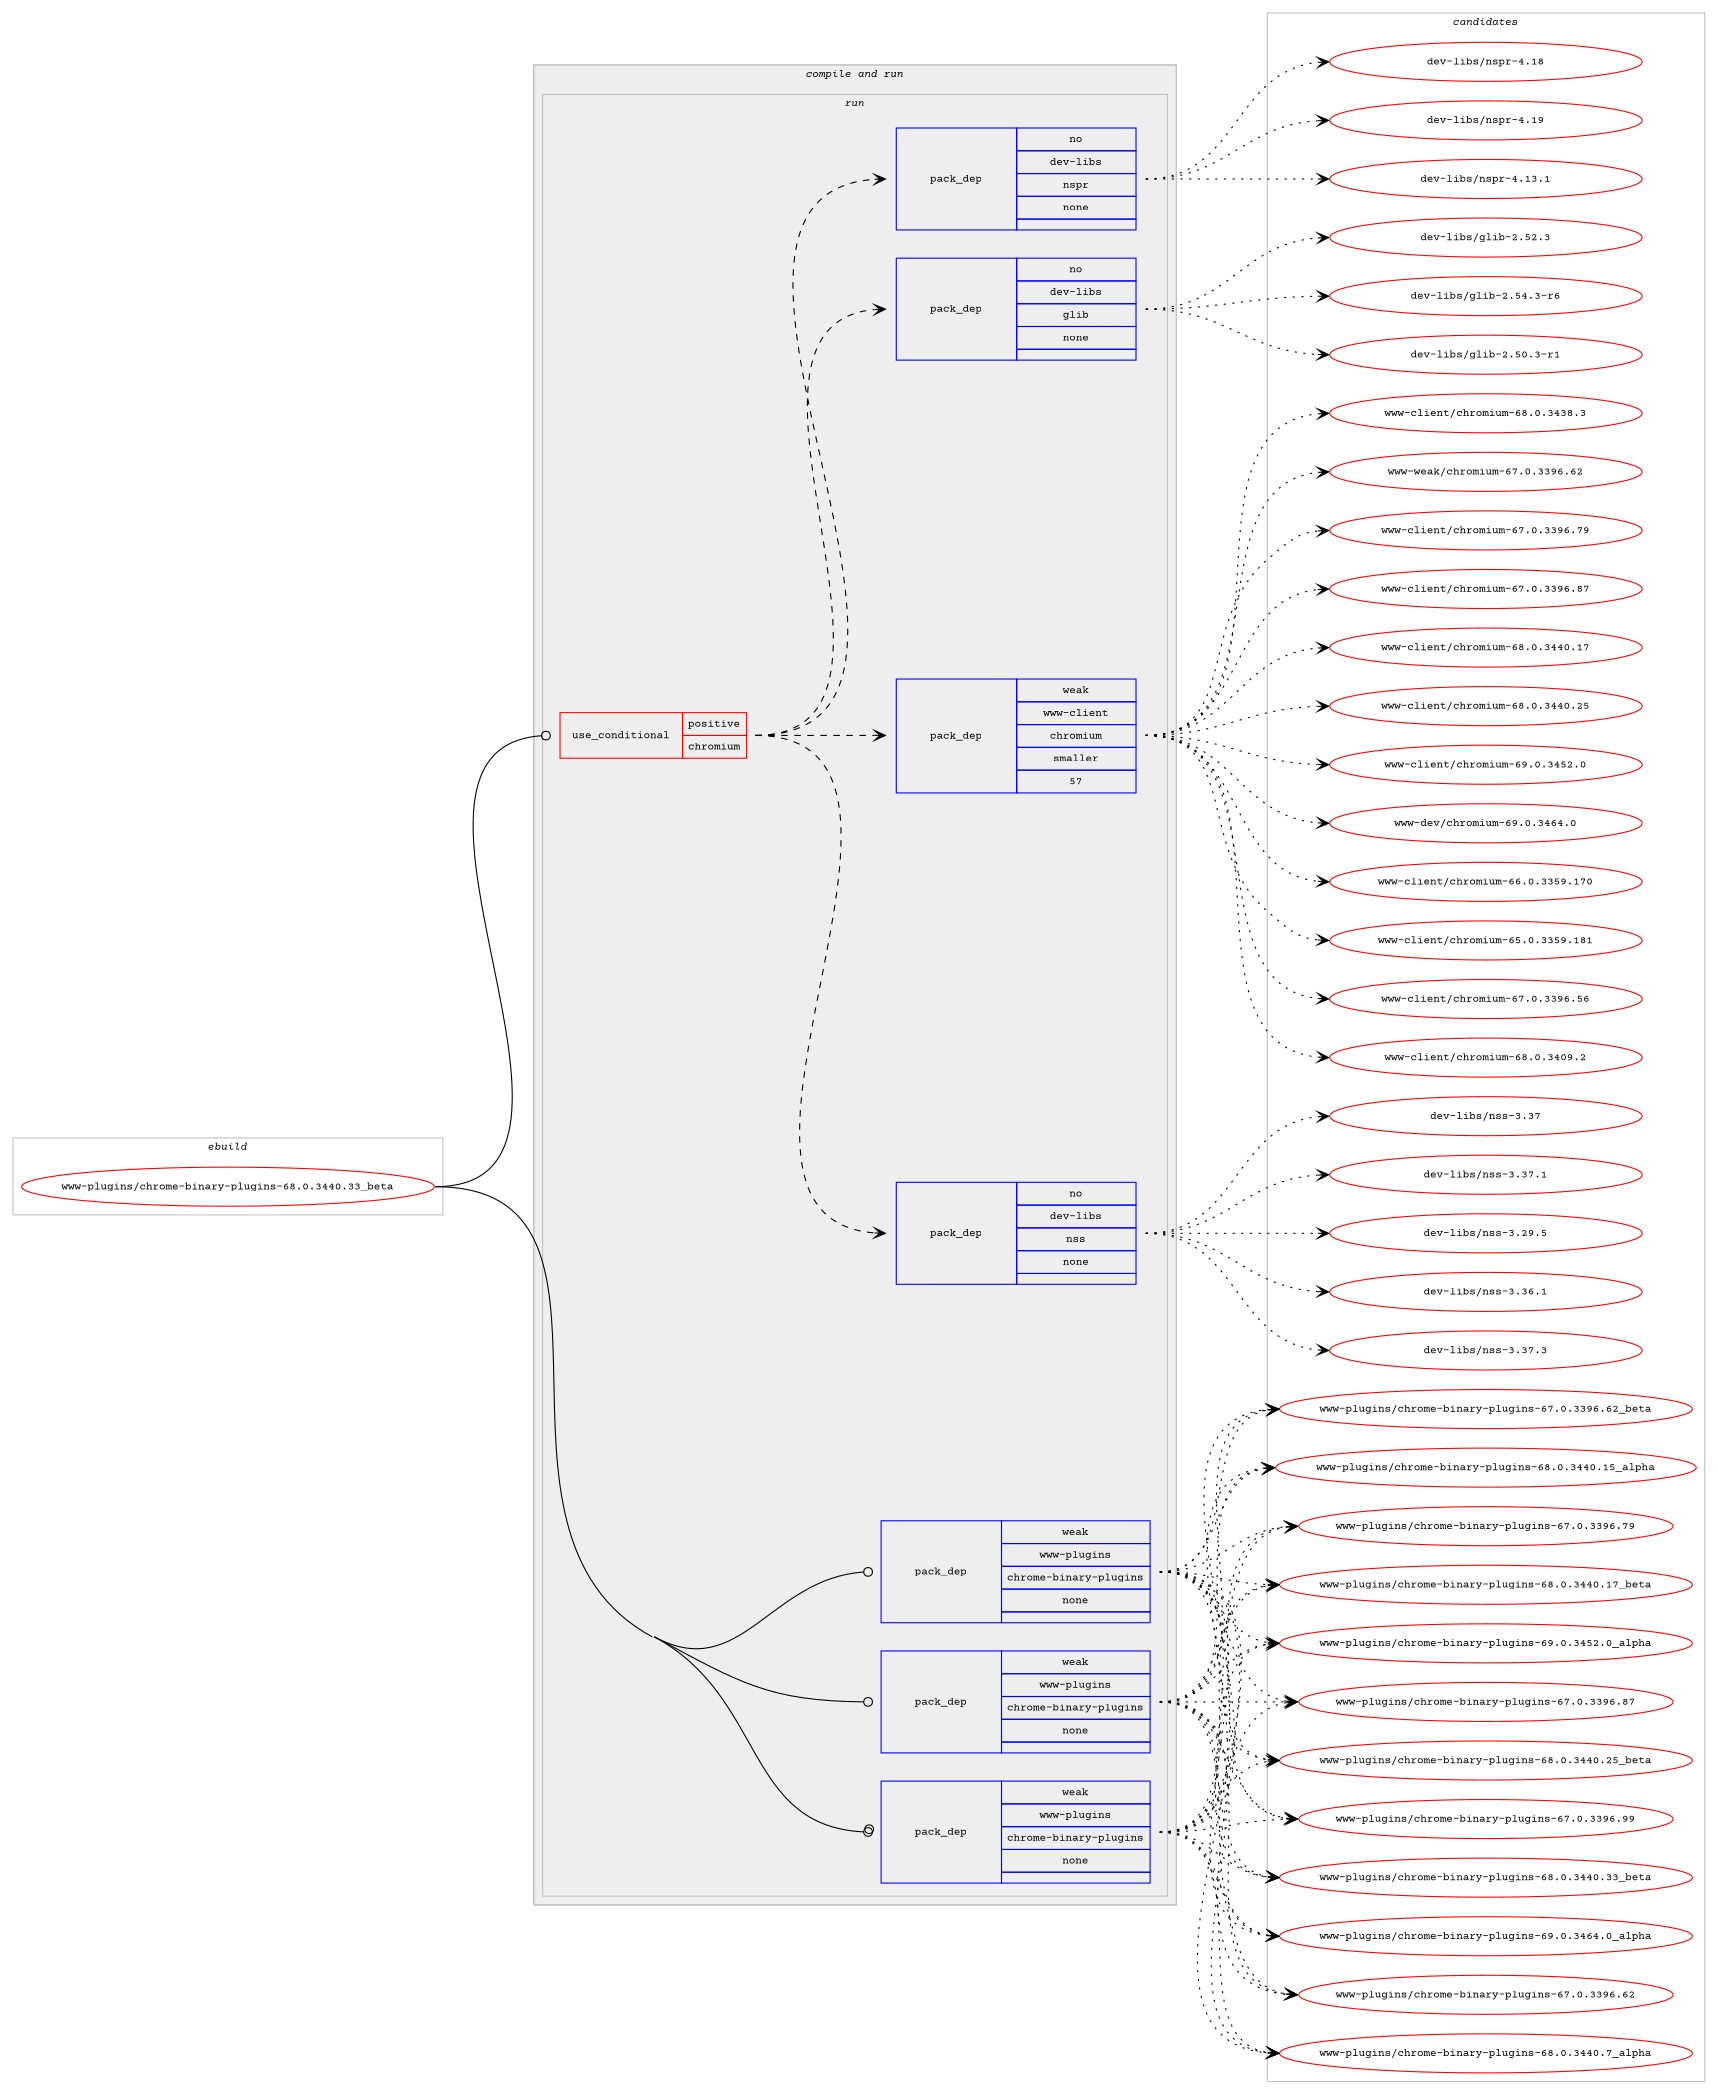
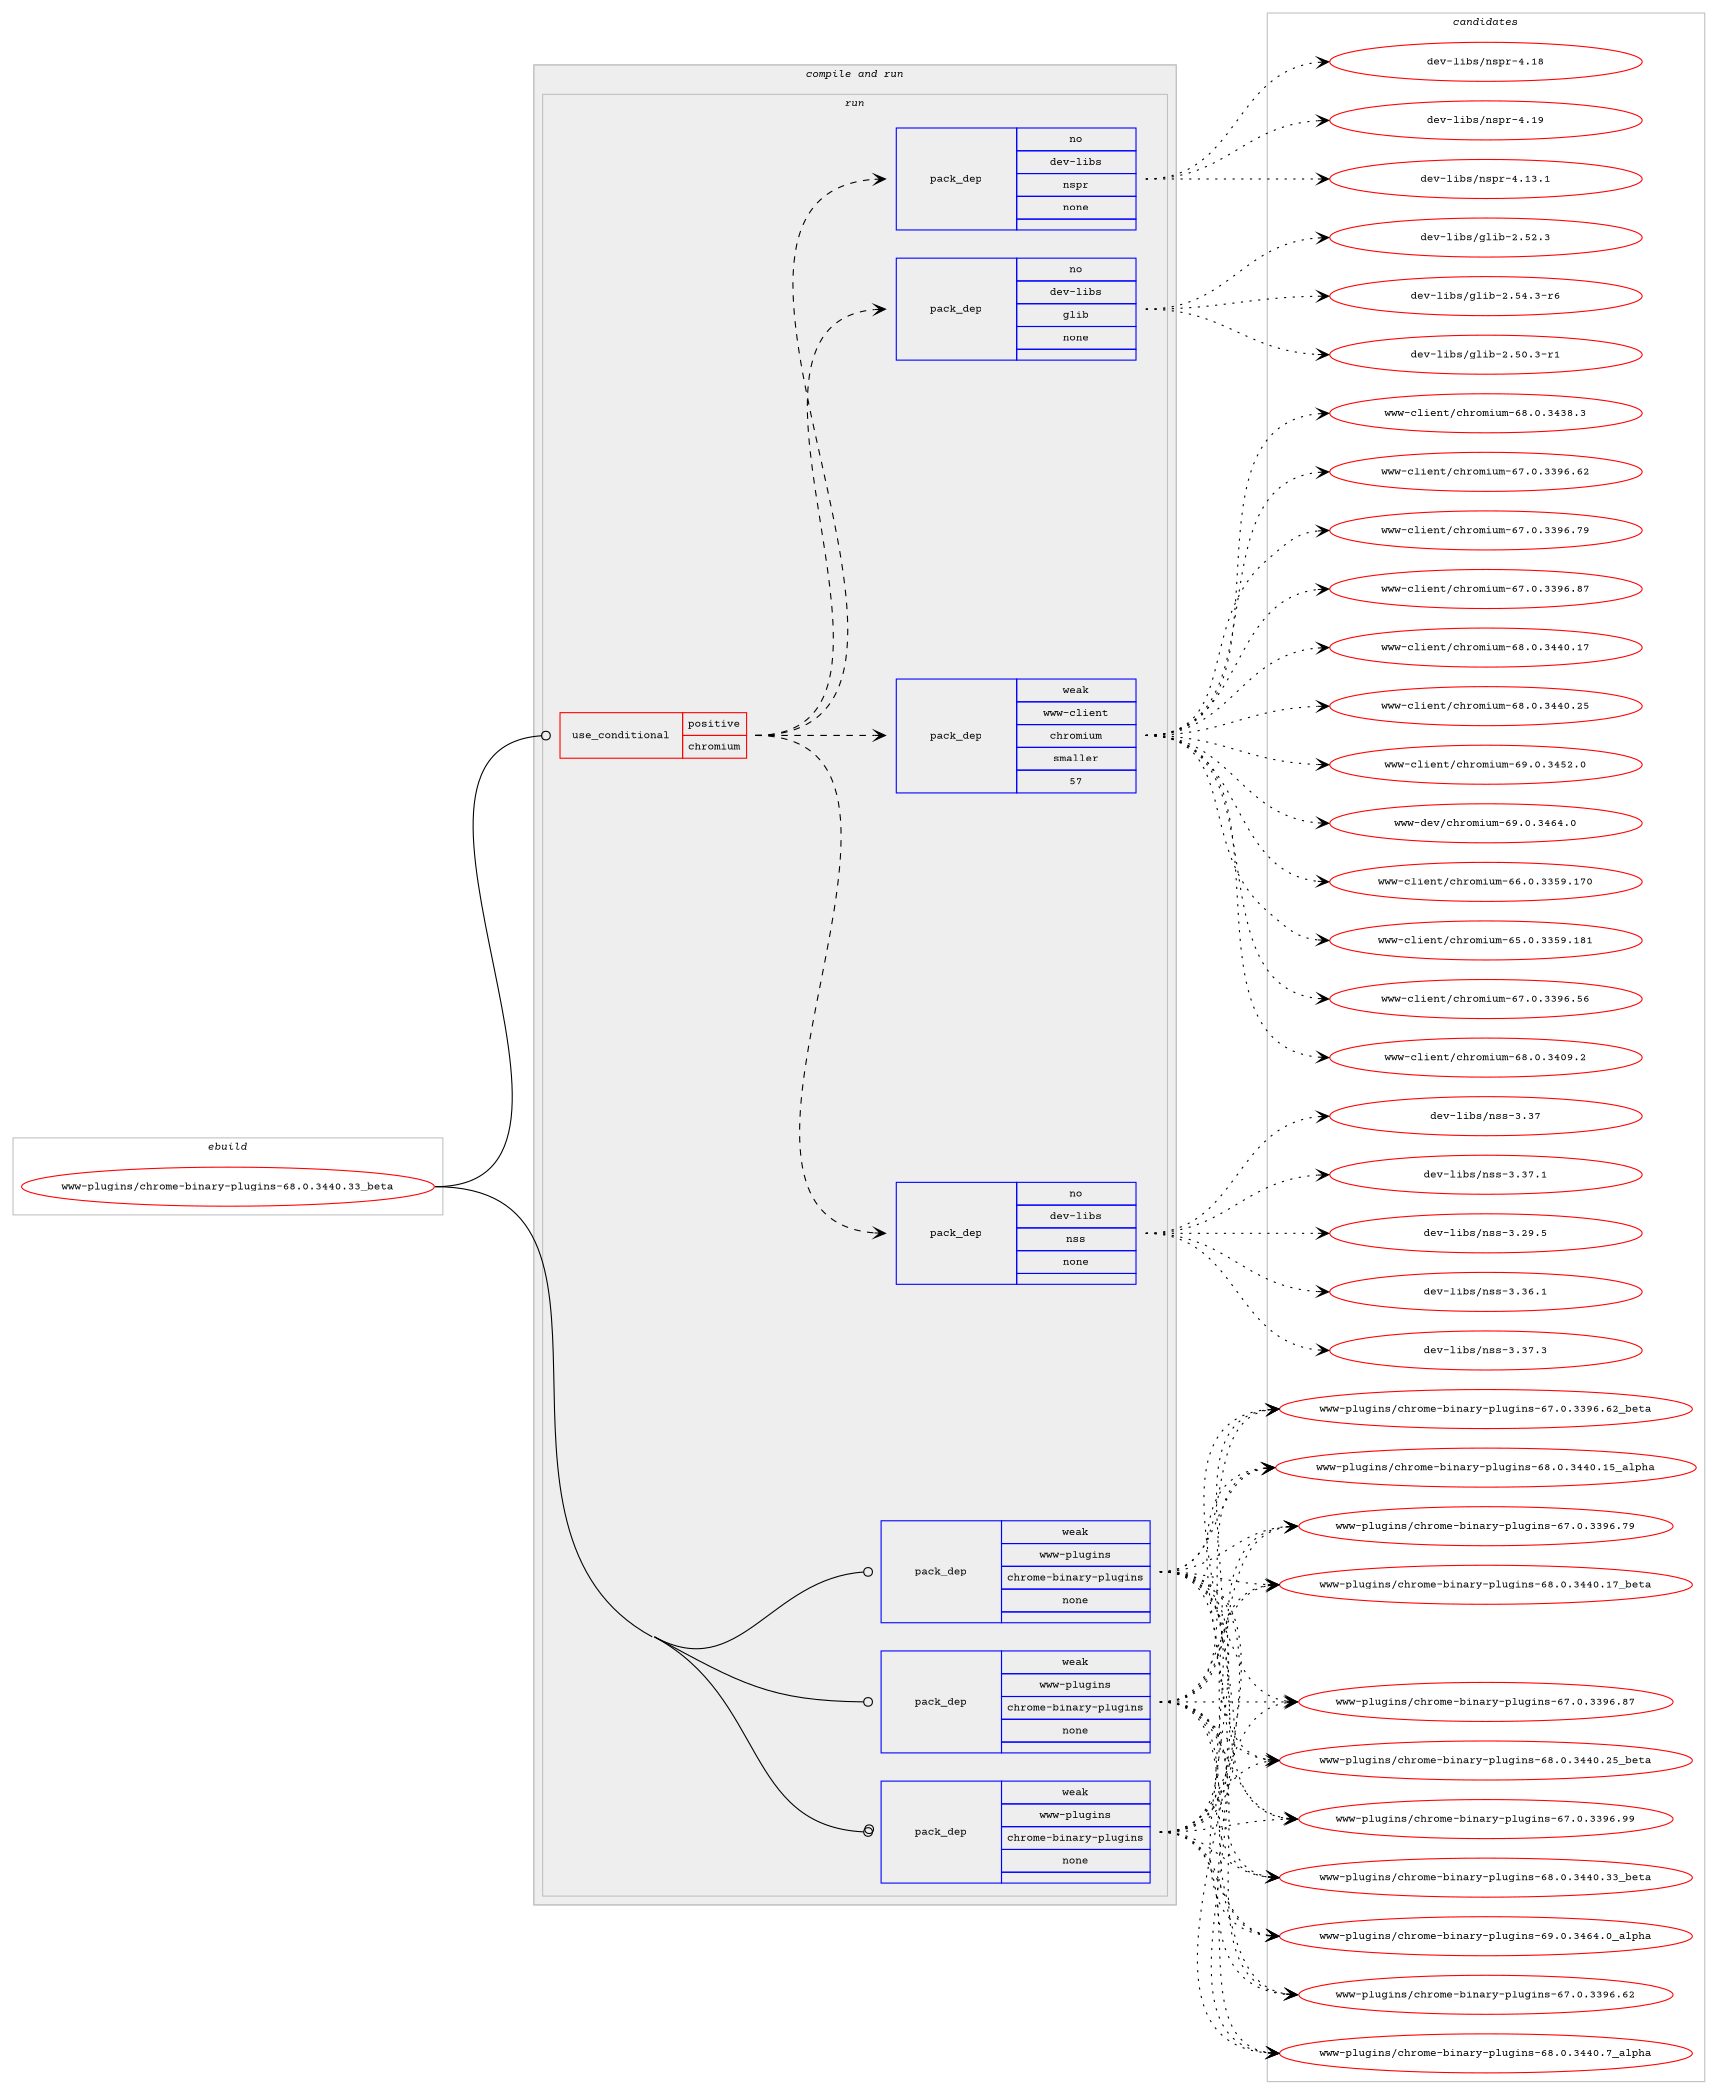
node "www-weak/chromium-67.0.3396.62": label "www-weak/chromium-67.0.3396.62" -> "www-client/chromium-67.0.3396.62"
node "www-plugins/chrome-binary-plugins-69.0.3452.0_alpha": removed
